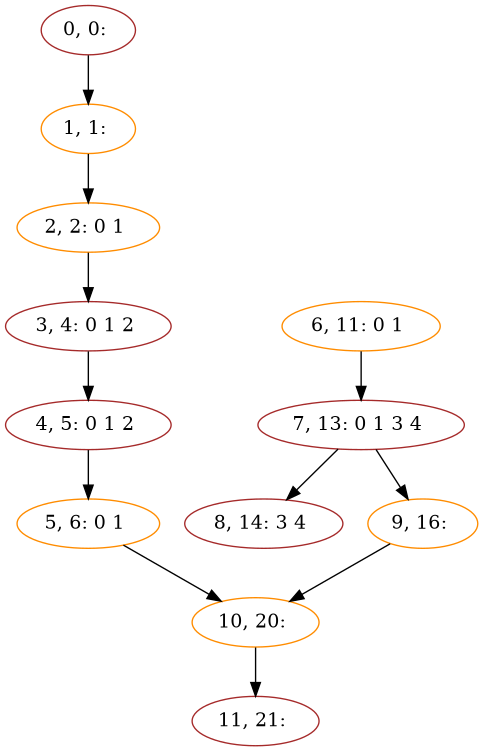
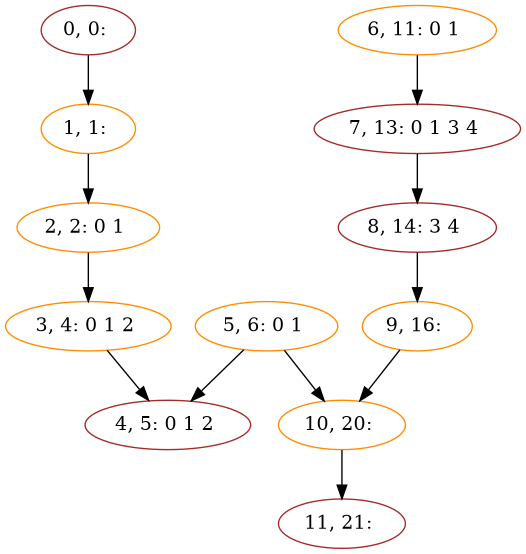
node "3, 4: 0 1 2": color brown -> darkorange
edge "4, 5: 0 1 2" -> "5, 6: 0 1": reversed
edge "7, 13: 0 1 3 4" -> "9, 16:": now "8, 14: 3 4" -> "9, 16:"
